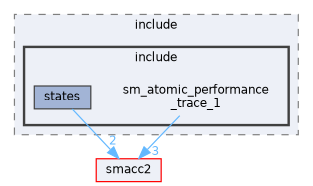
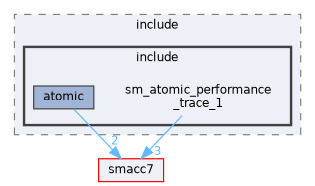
node "states": label "states" -> "atomic"
node "smacc2": label "smacc2" -> "smacc7"
